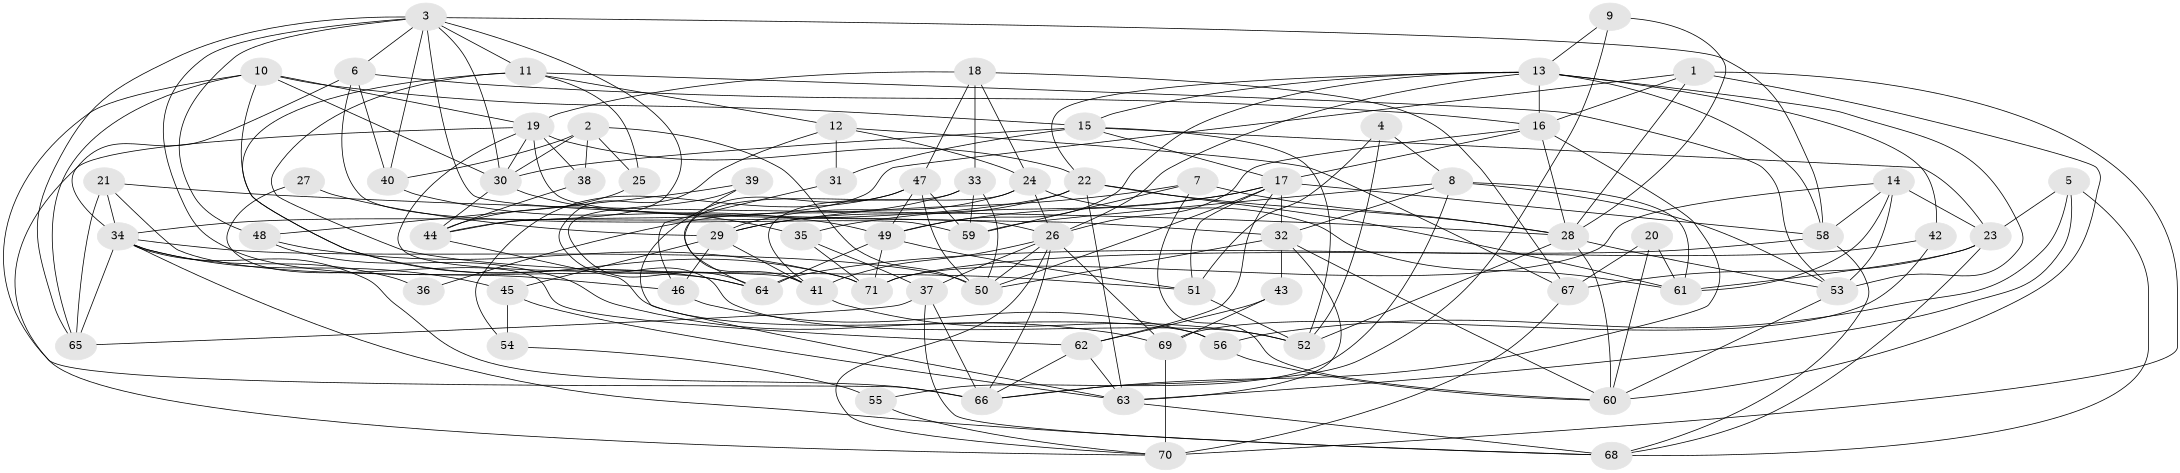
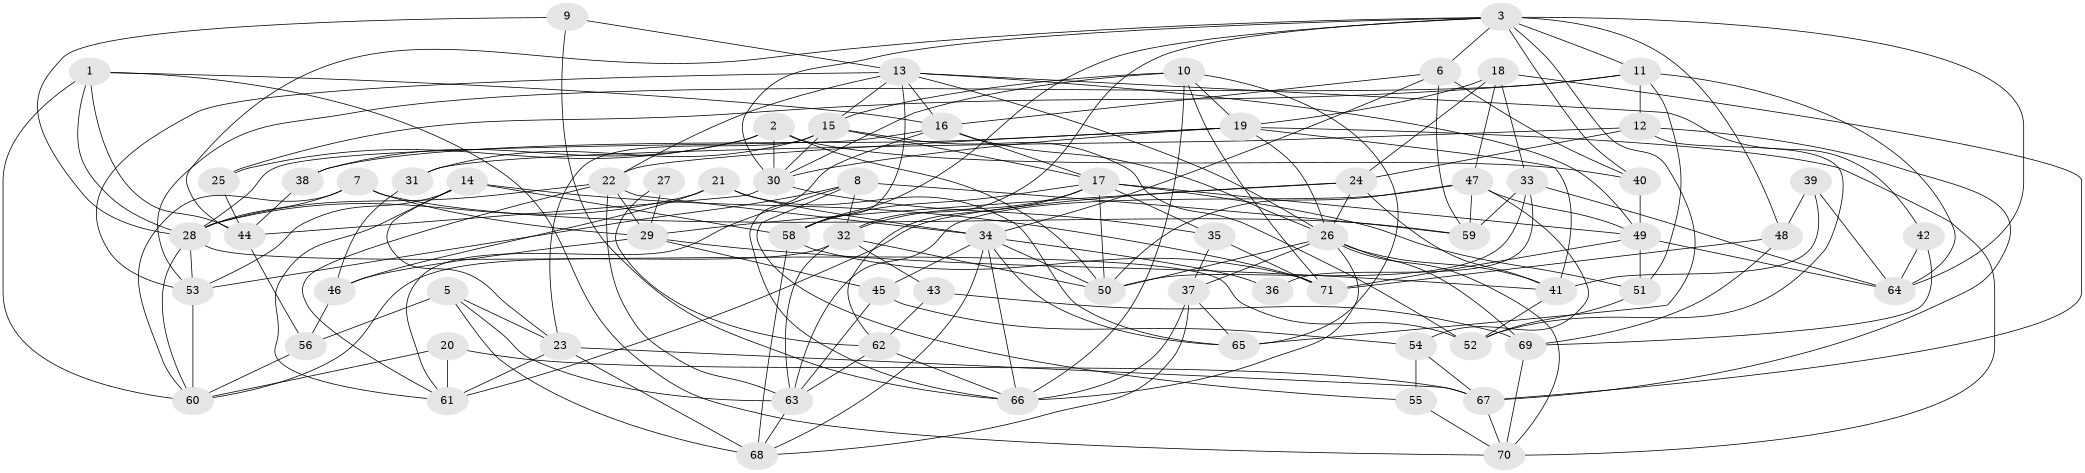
node "4": removed
edge "54" -- "67": added
